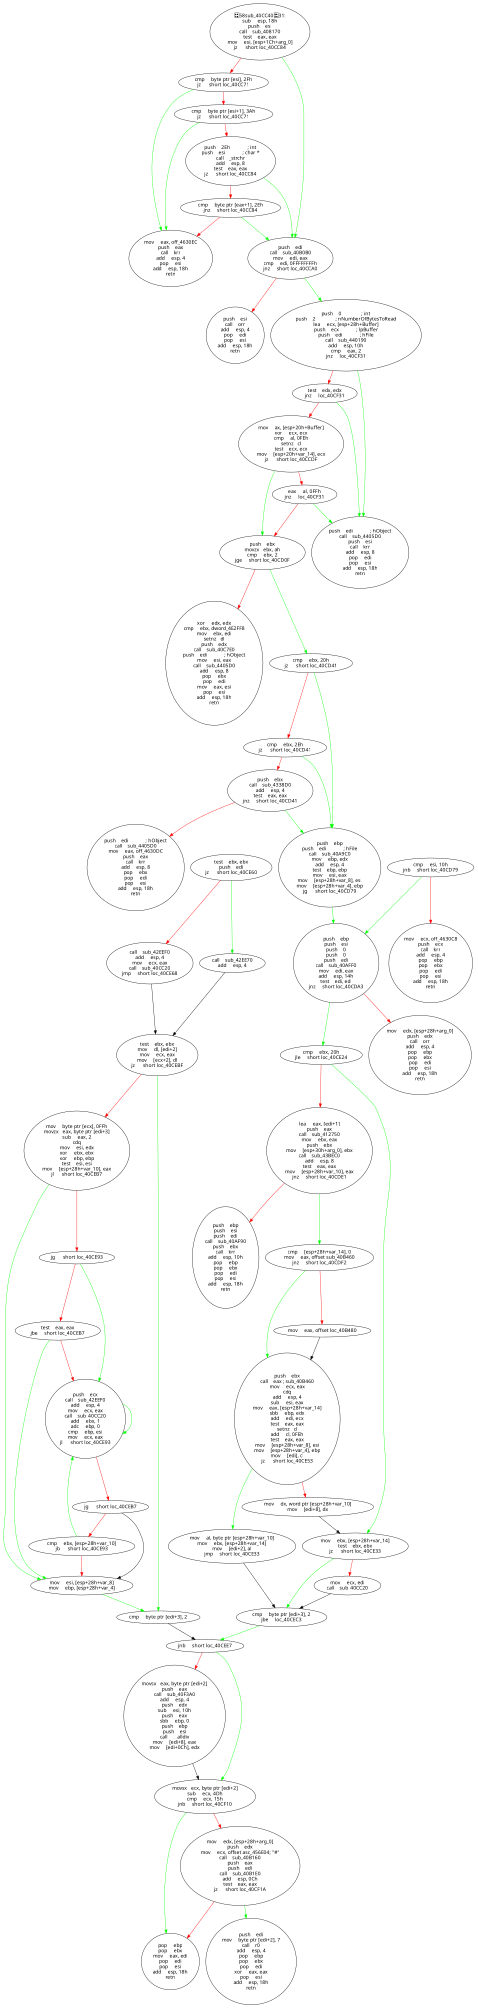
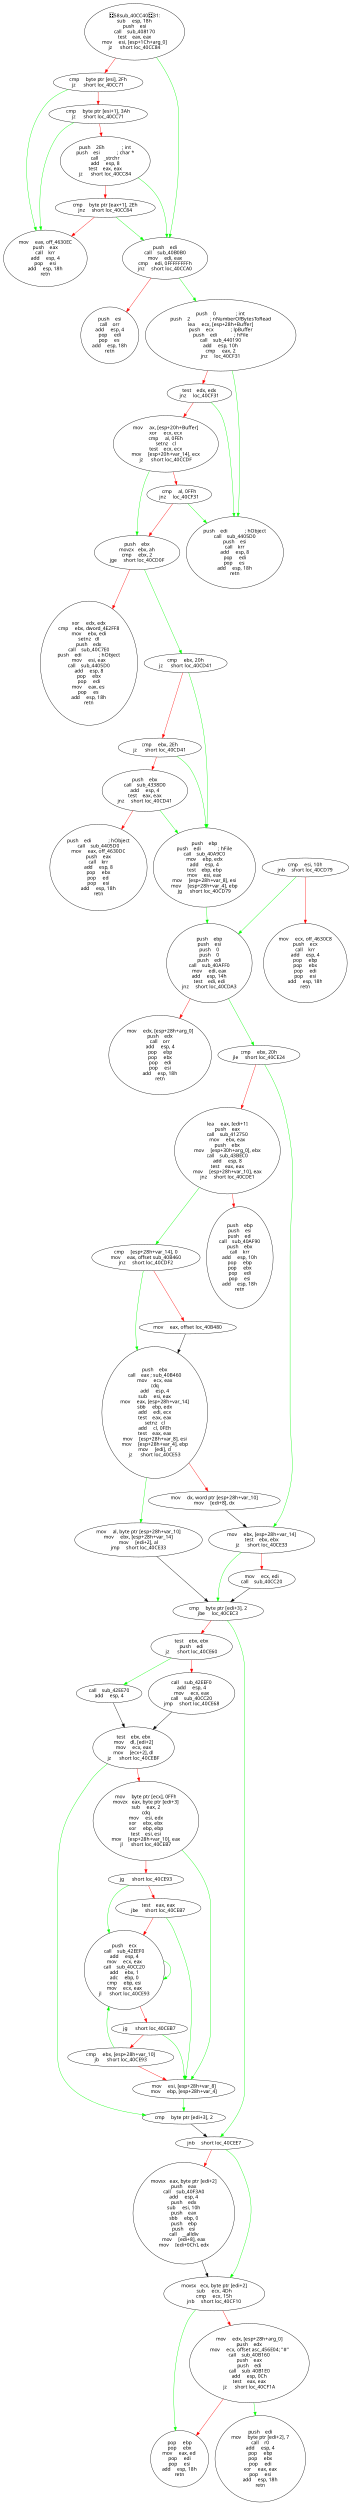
node "eax     al, 0FFh jnz     loc_40CF31": label "eax     al, 0FFh jnz     loc_40CF31" -> "cmp     al, 0FFh jnz     loc_40CF31"
edge "jg      short loc_40CEB7" -> "mov     esi, [esp+28h+var_8] mov     ebp, [esp+28h+var_4]": color black -> green
edge "cmp     byte ptr [edi+3], 2 jbe     loc_40CEC3" -> "test    ebx, ebx push    edi jz      short loc_40CE60": added
